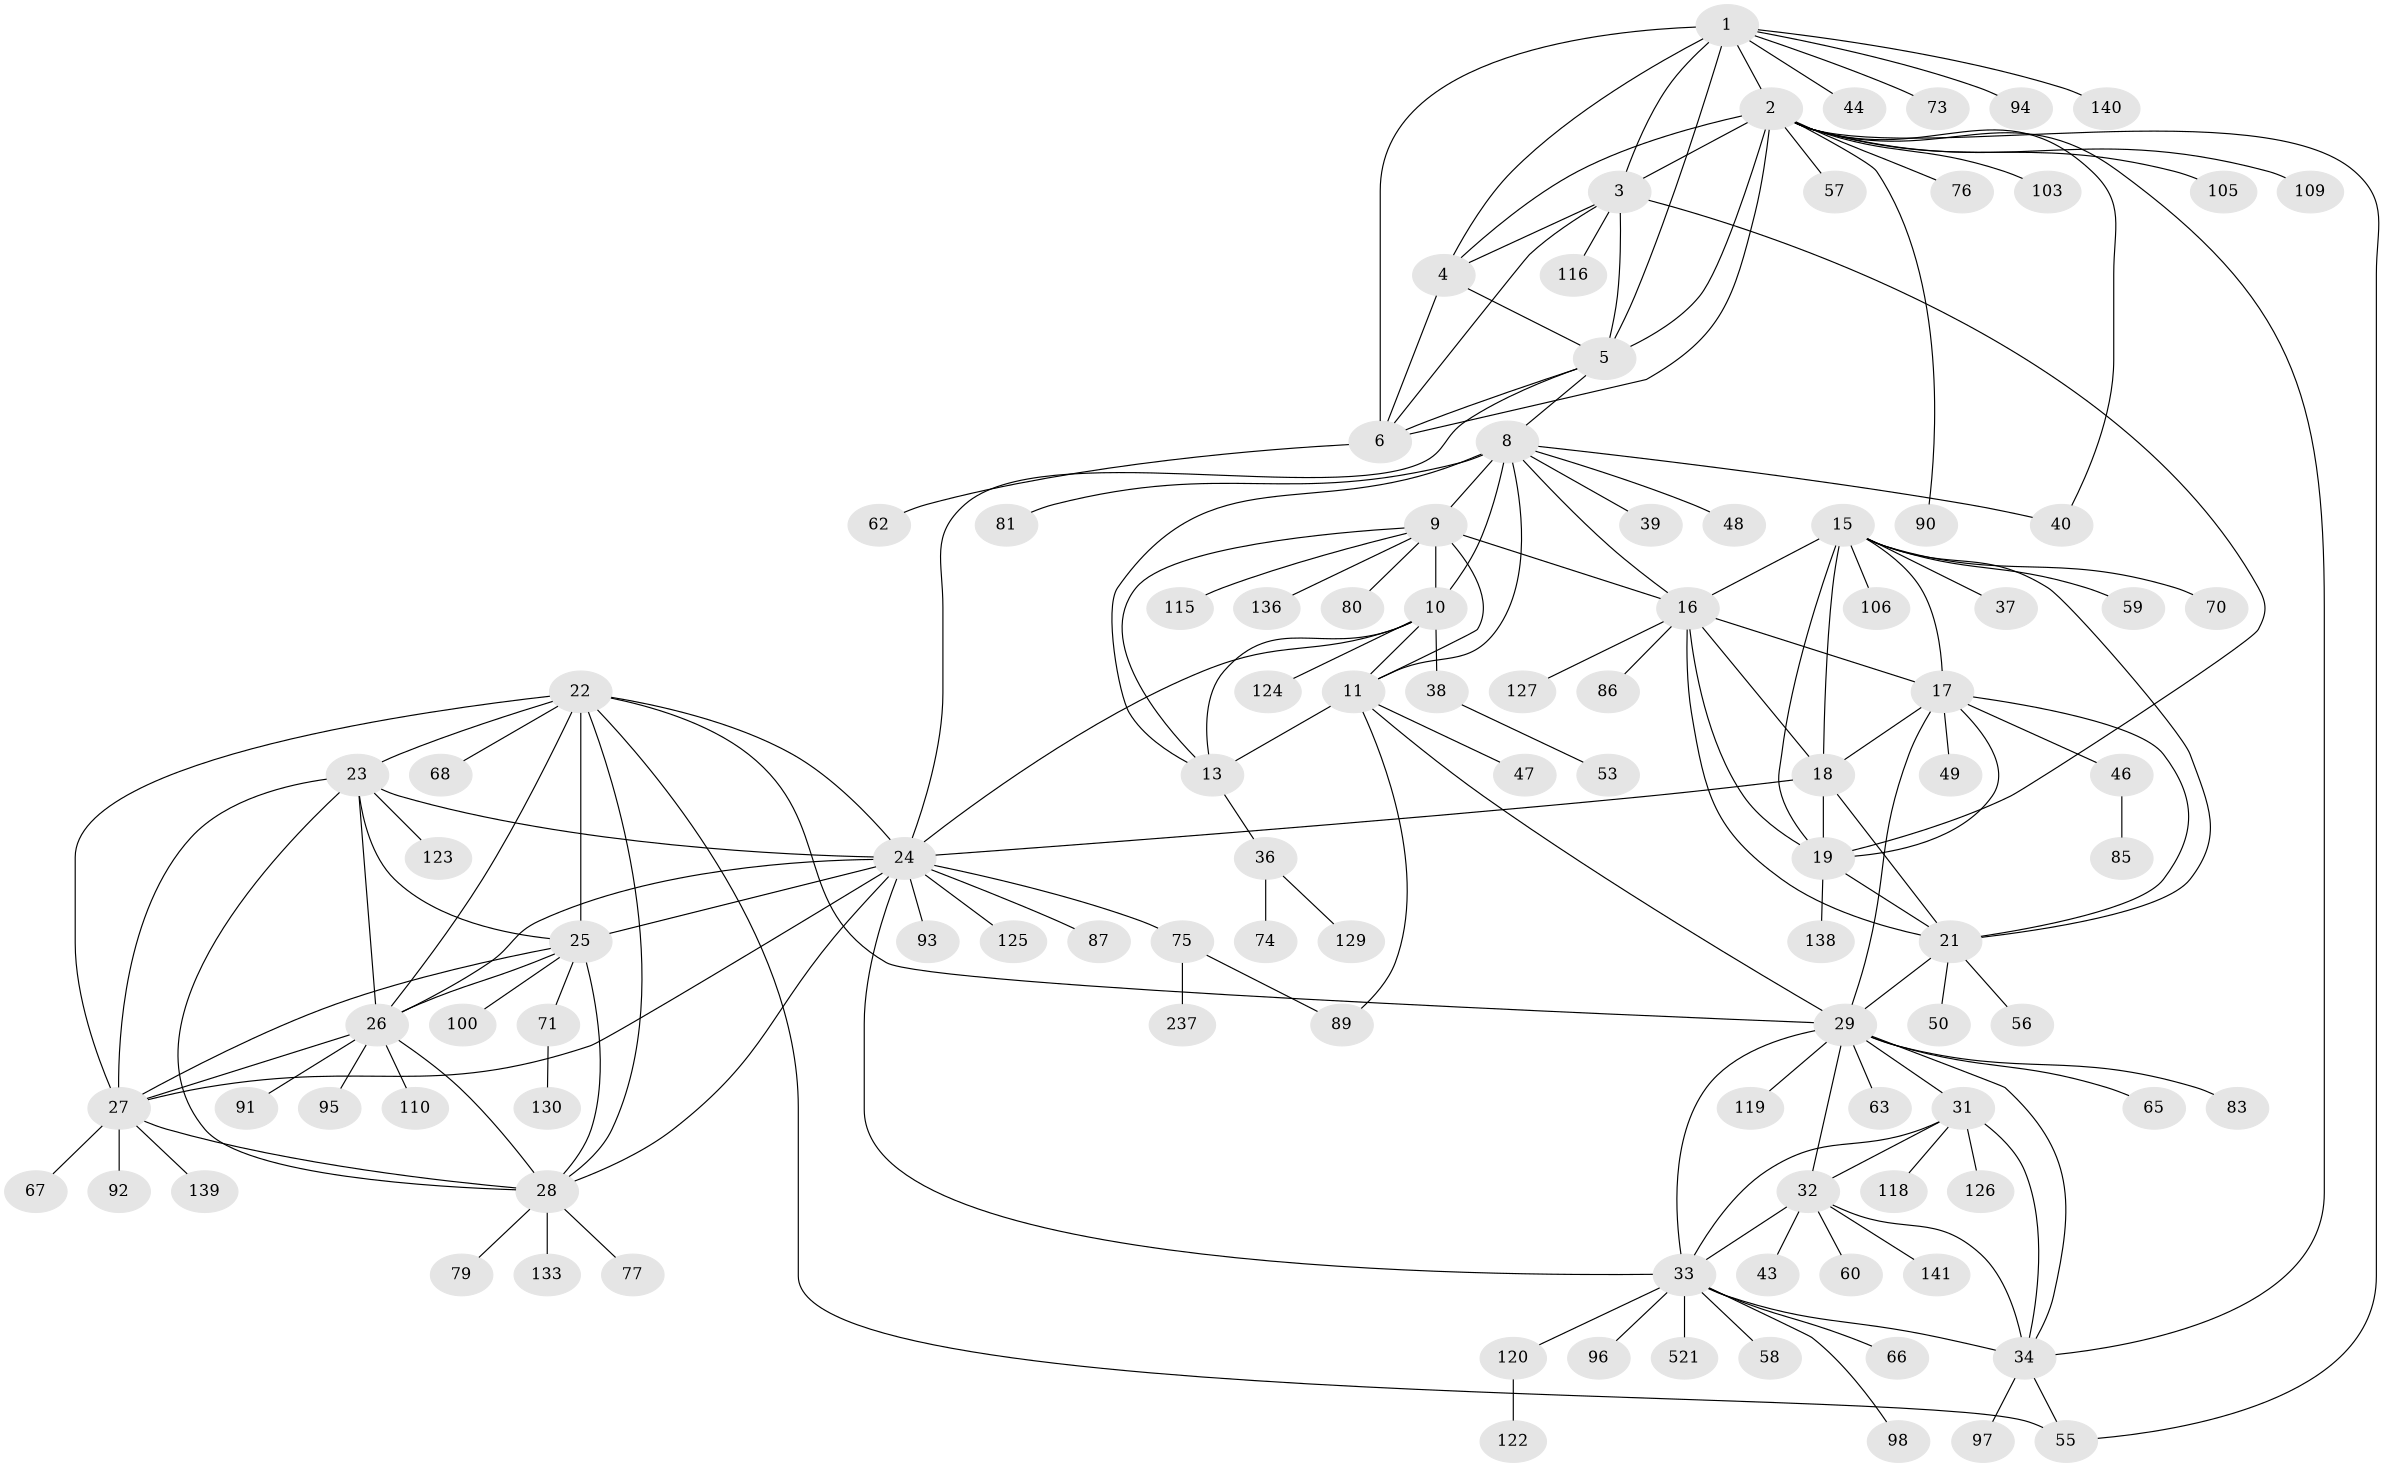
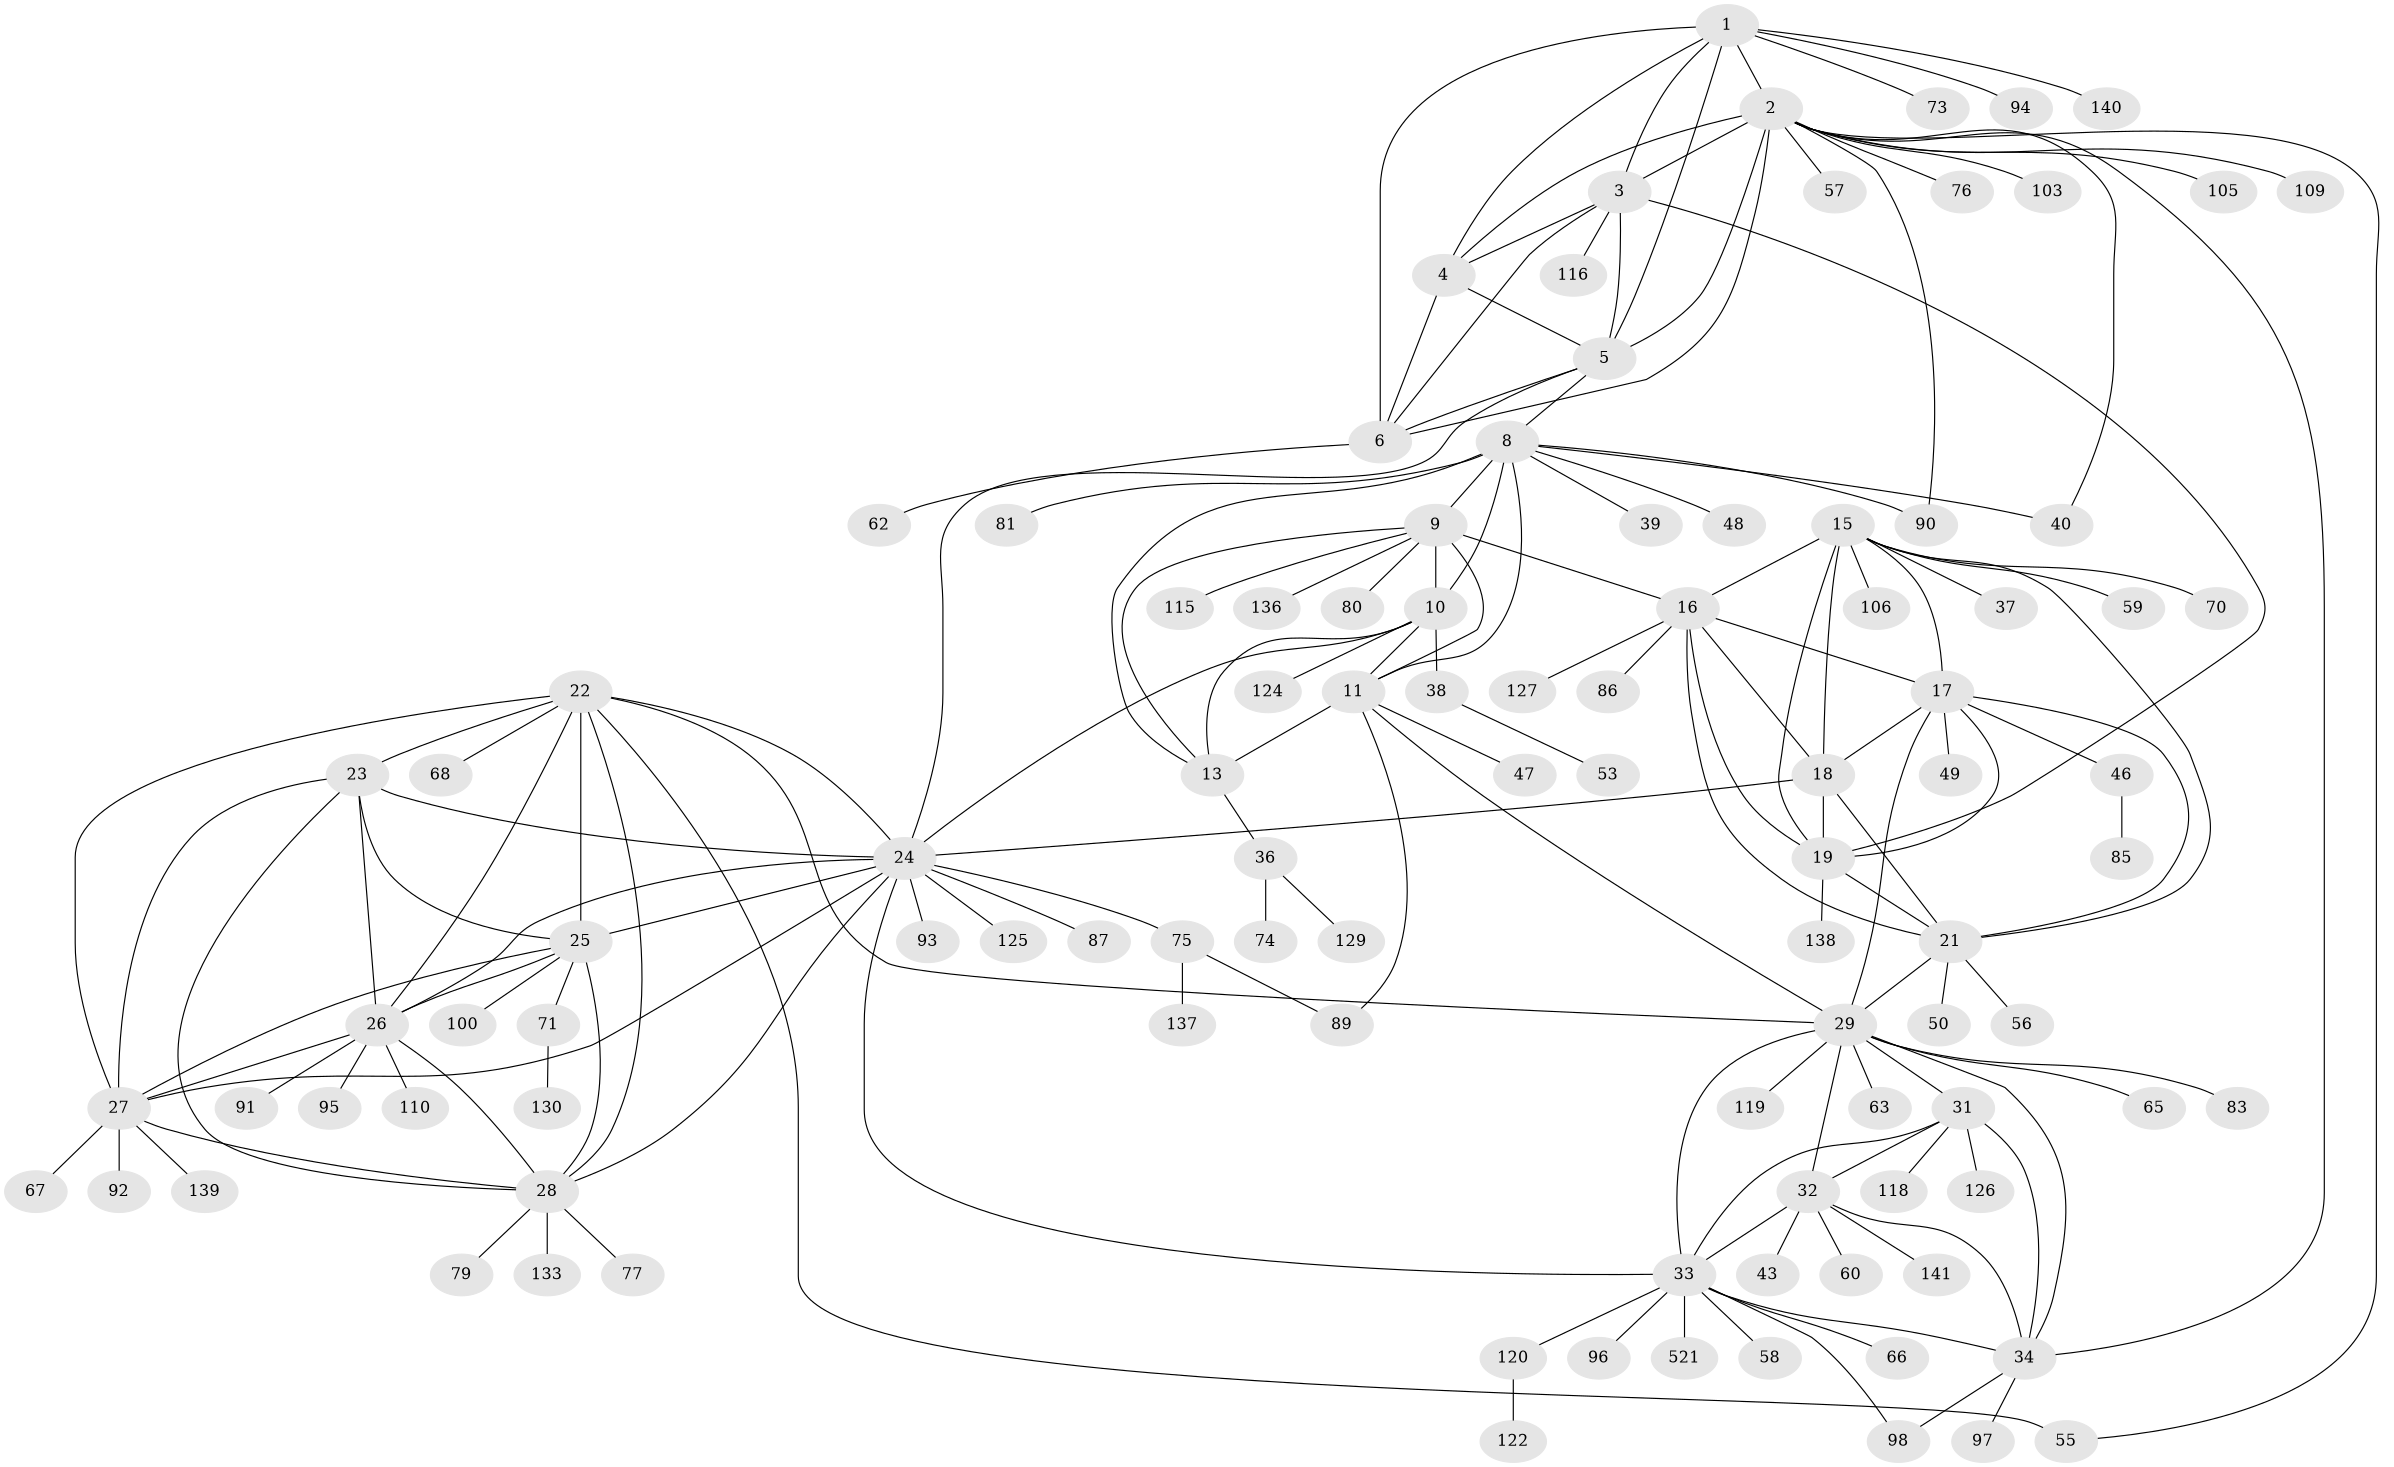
node "44": removed
edge "8" -- "16": now "8" -- "90"
node "123": removed
node "237": label "237" -> "137"
edge "34" -- "55": now "34" -- "98"
